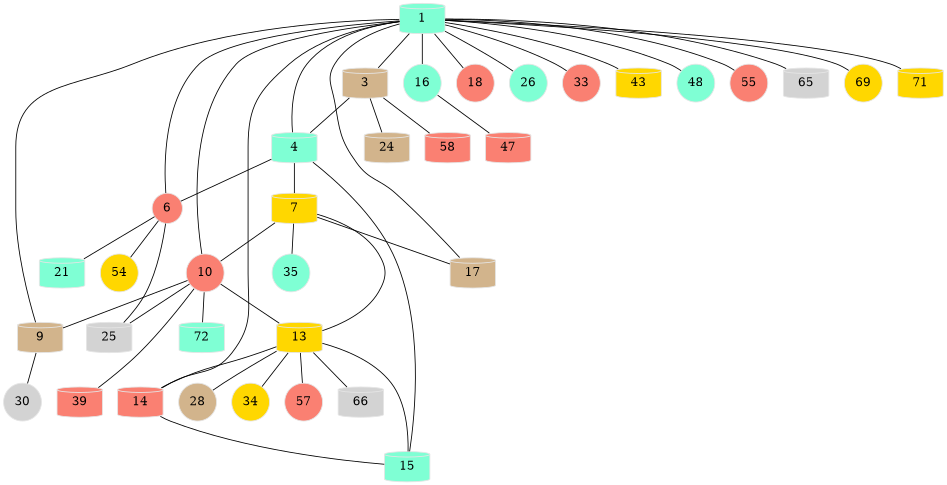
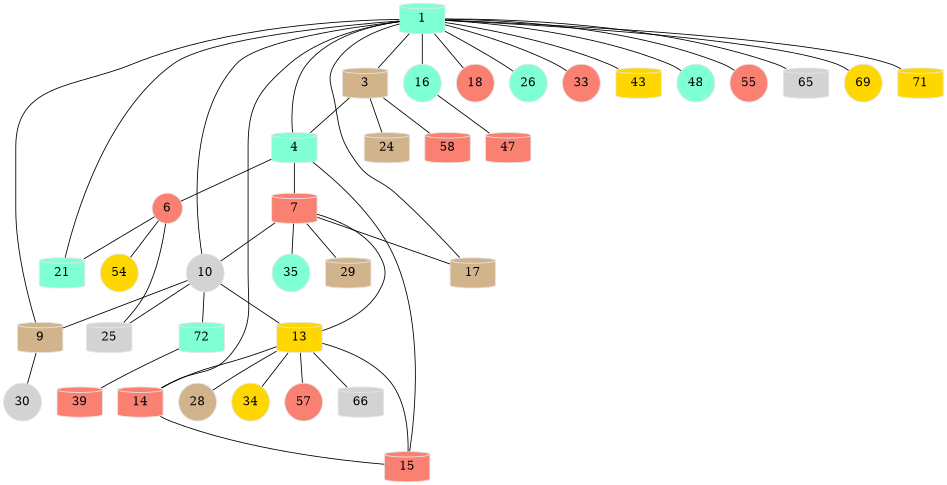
edge "1" -- "6": now "1" -- "21"
node "7": fillcolor gold -> salmon
node "10": fillcolor salmon -> lightgrey
node "29": added
edge "10" -- "39": now "72" -- "39"
node "15": fillcolor aquamarine -> salmon
